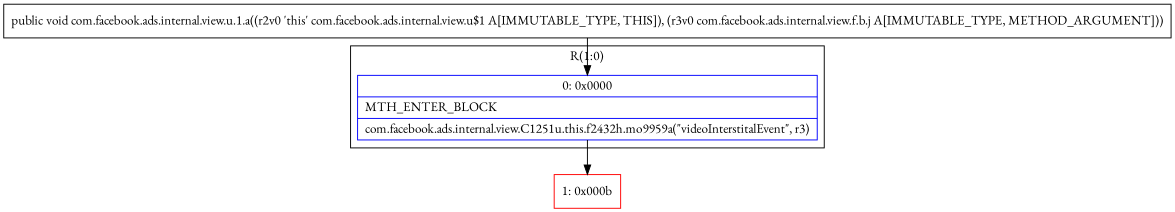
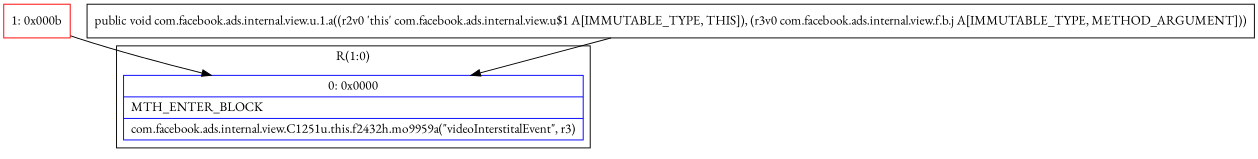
edge "0: 0x0000" -> "1: 0x000b": reversed
